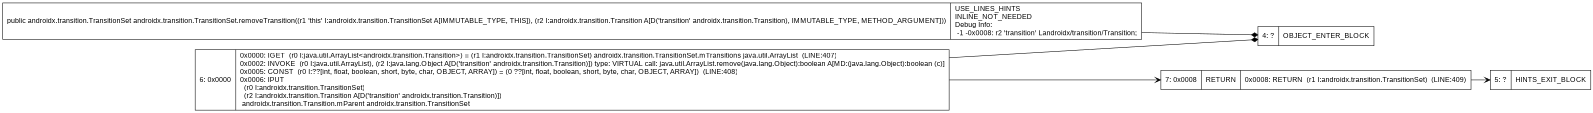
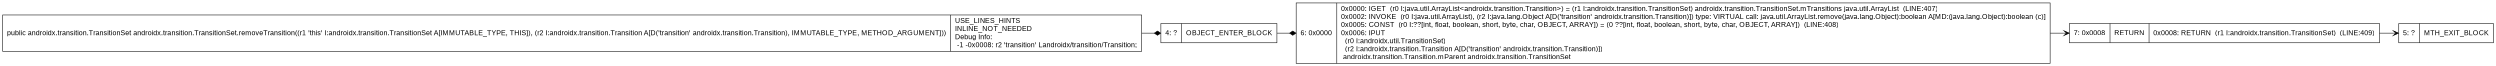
edge "6: 0x0000" -> "4: ?": reversed
node "5: ?": text "HINTS_EXIT_BLOCK" -> "MTH_EXIT_BLOCK"
node "6: 0x0000": text "(r0 I:androidx.transition.TransitionSet)" -> "(r0 I:androidx.util.TransitionSet)"
